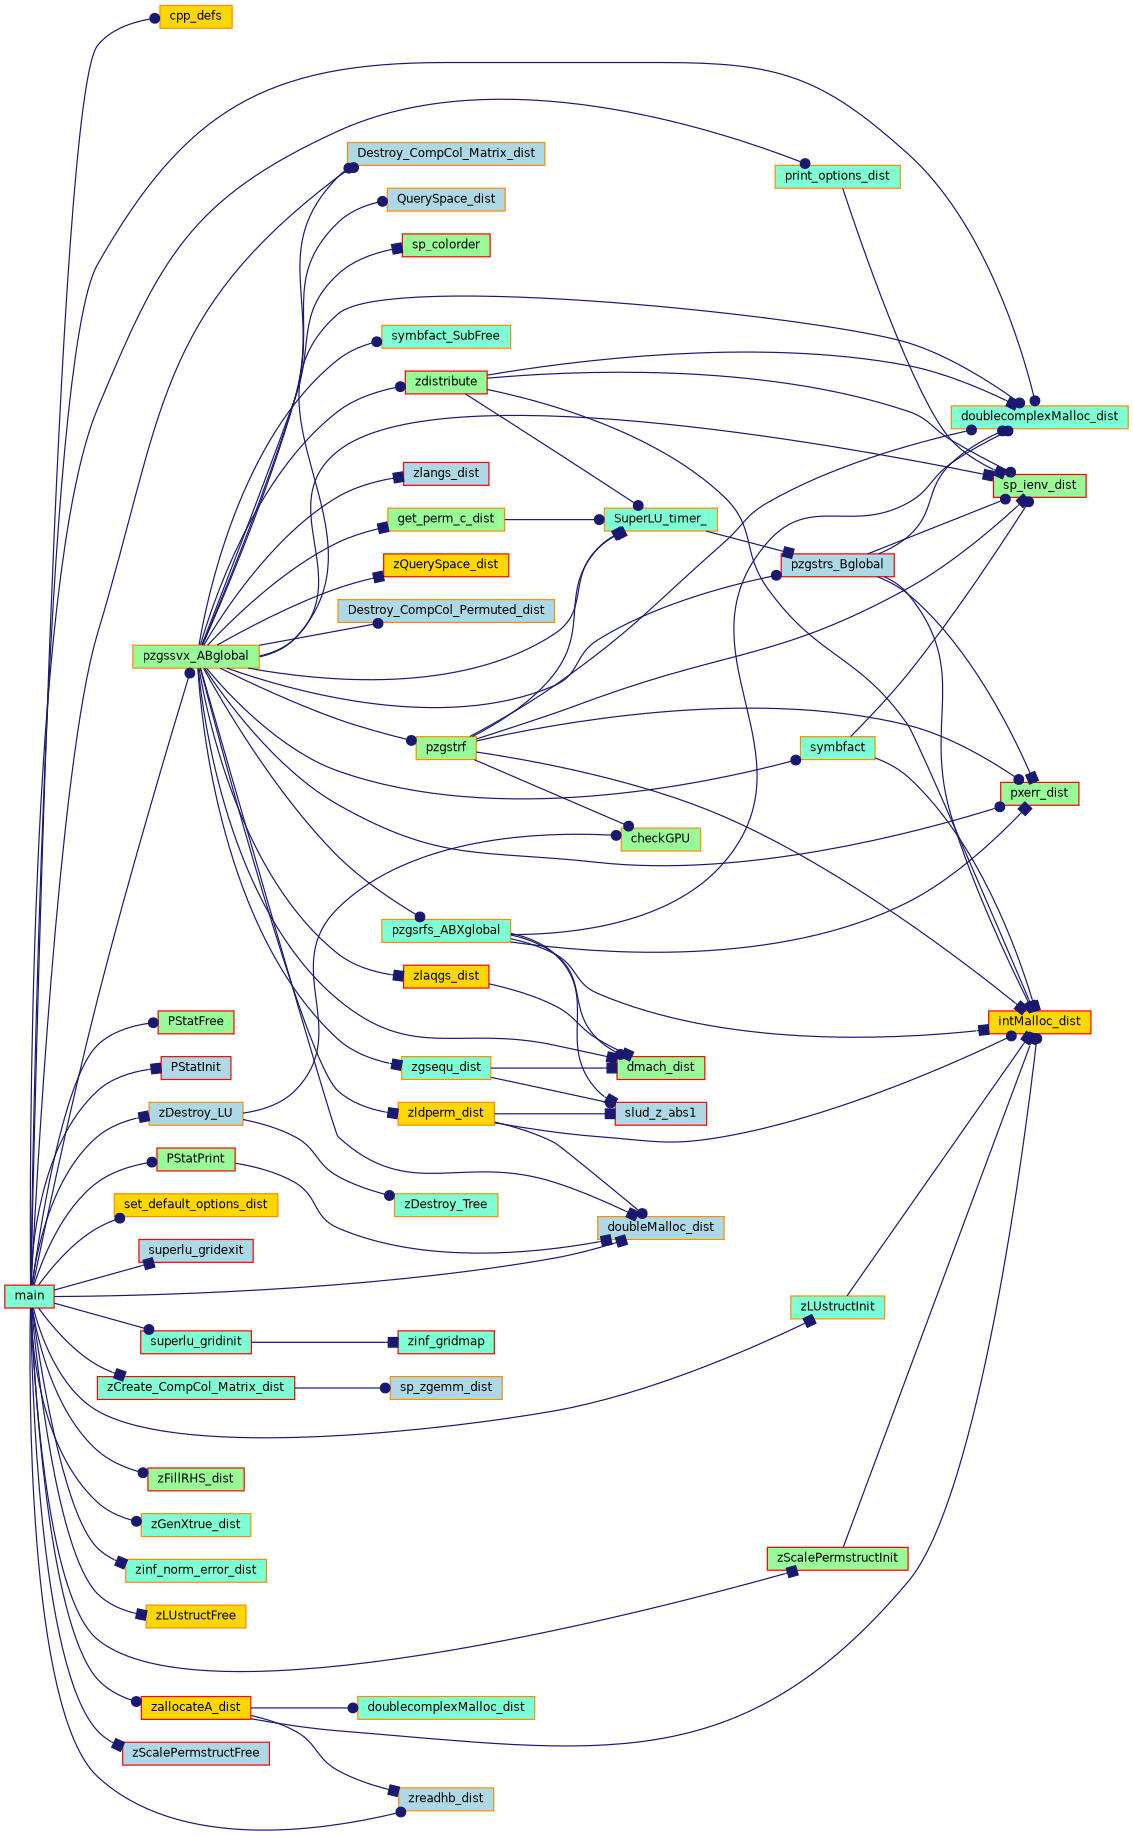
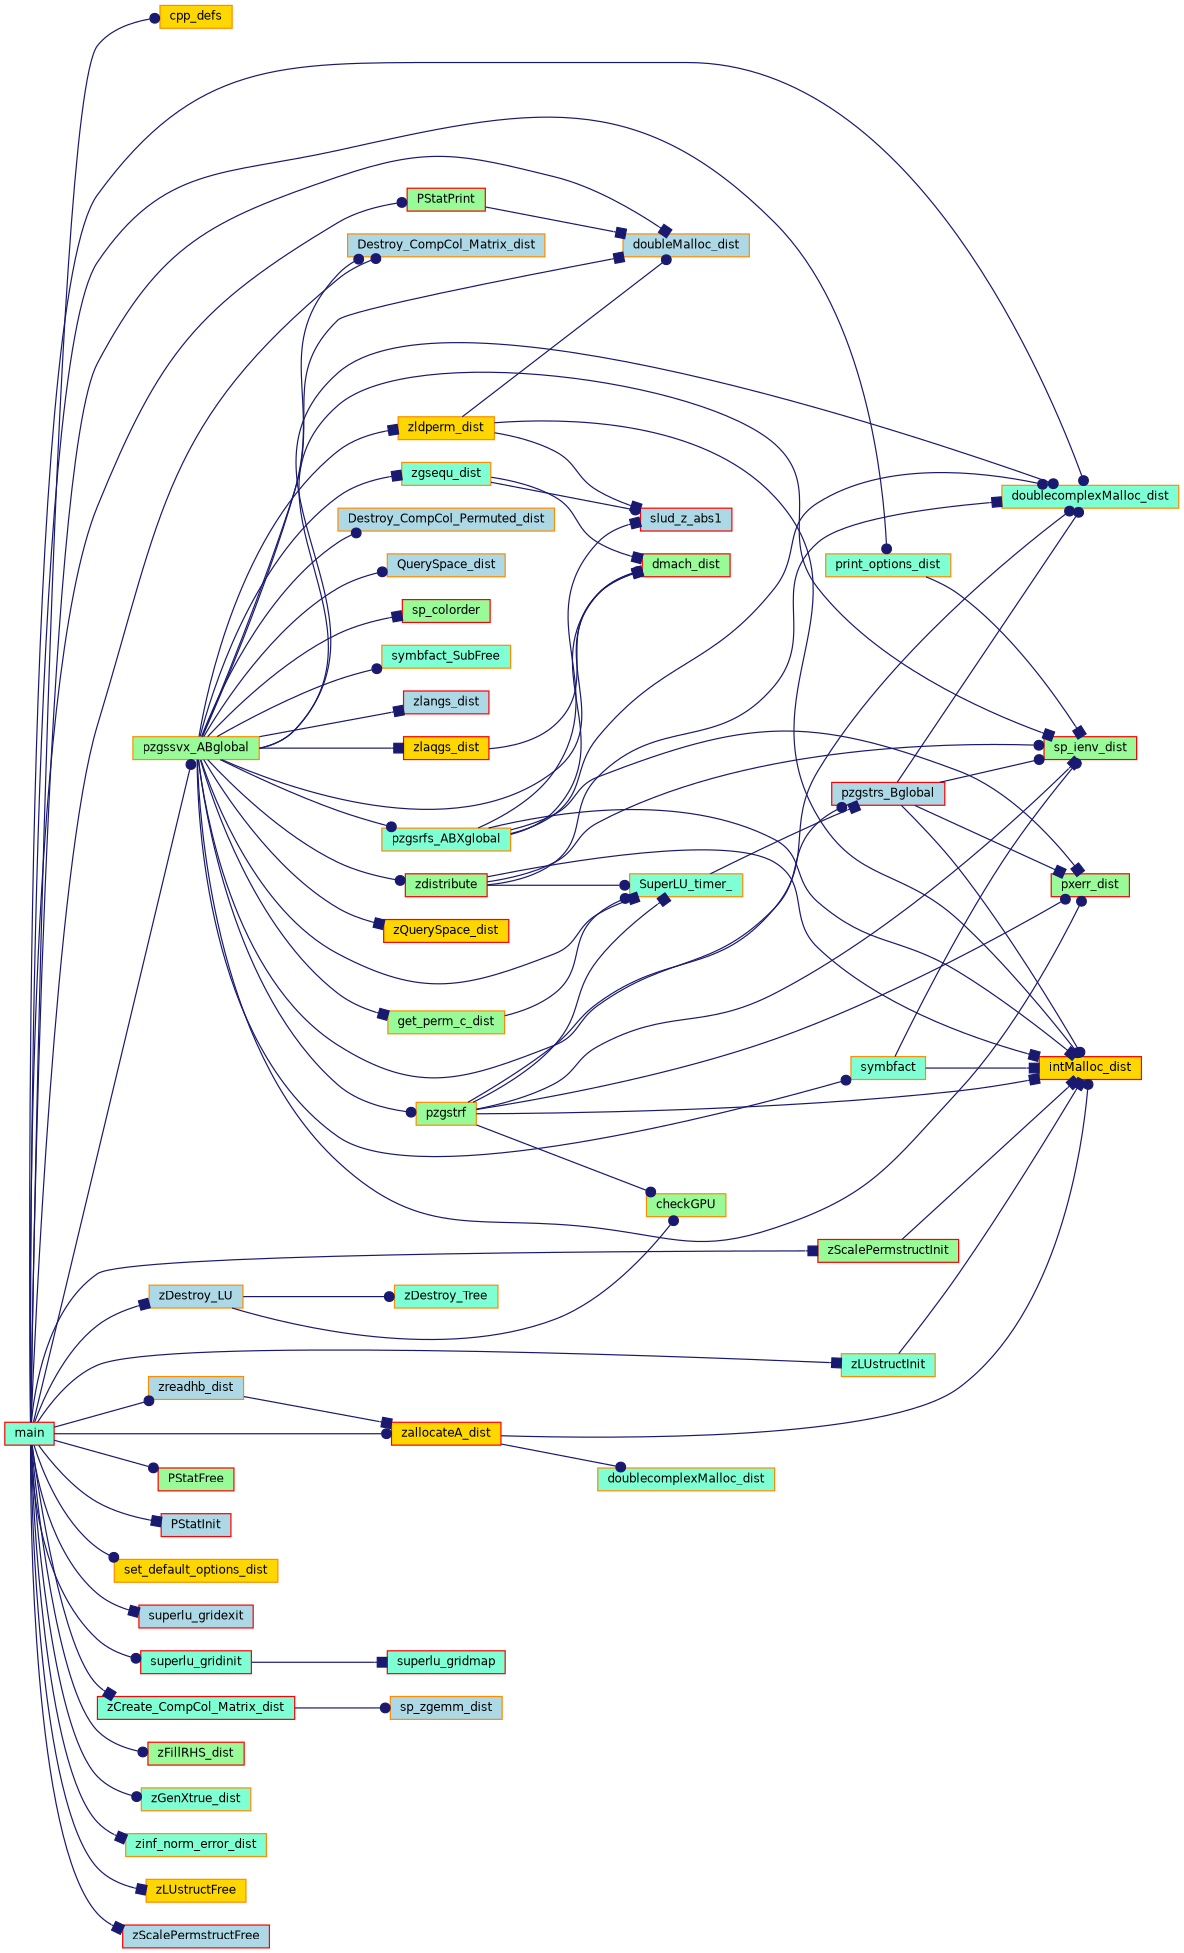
node "zinf_gridmap": label "zinf_gridmap" -> "superlu_gridmap"
edge "zallocateA_dist" -> "zreadhb_dist": reversed
